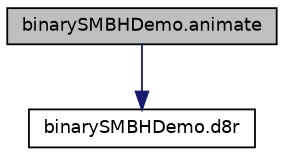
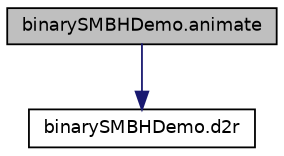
node "binarySMBHDemo.d8r": label "binarySMBHDemo.d8r" -> "binarySMBHDemo.d2r"
